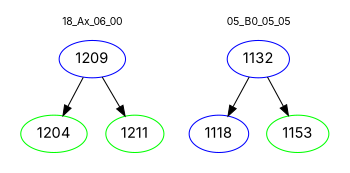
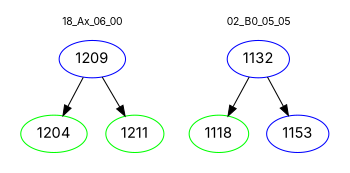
cluster "05_B0_05_05": label "05_B0_05_05" -> "02_B0_05_05"
node "1118": color blue -> green
node "1153": color green -> blue
